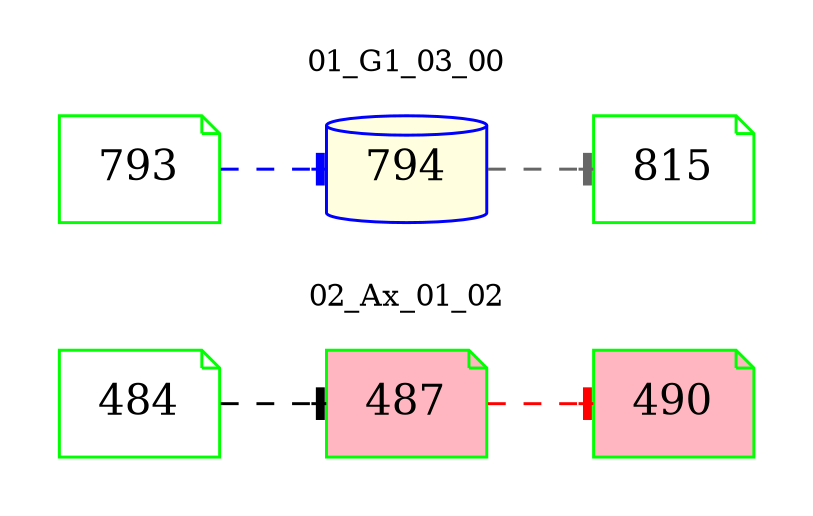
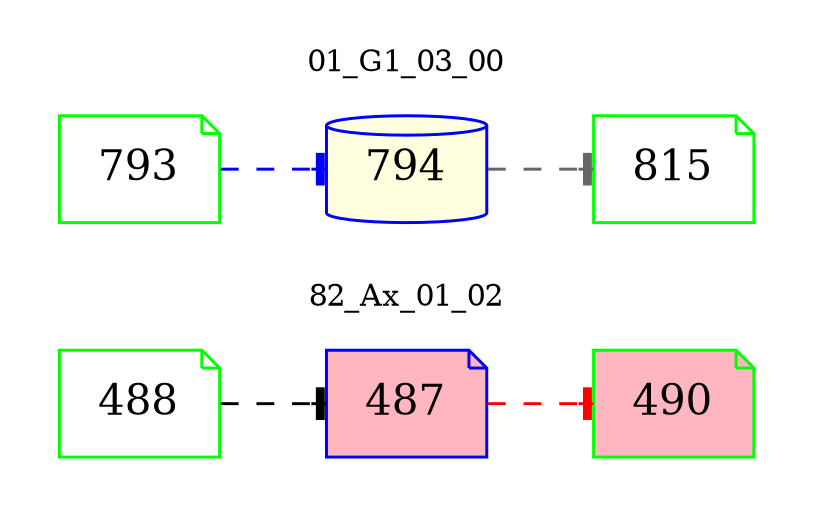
cluster "02_Ax_01_02": label "02_Ax_01_02" -> "82_Ax_01_02"
node "484": label "484" -> "488"
node "487": color green -> blue
